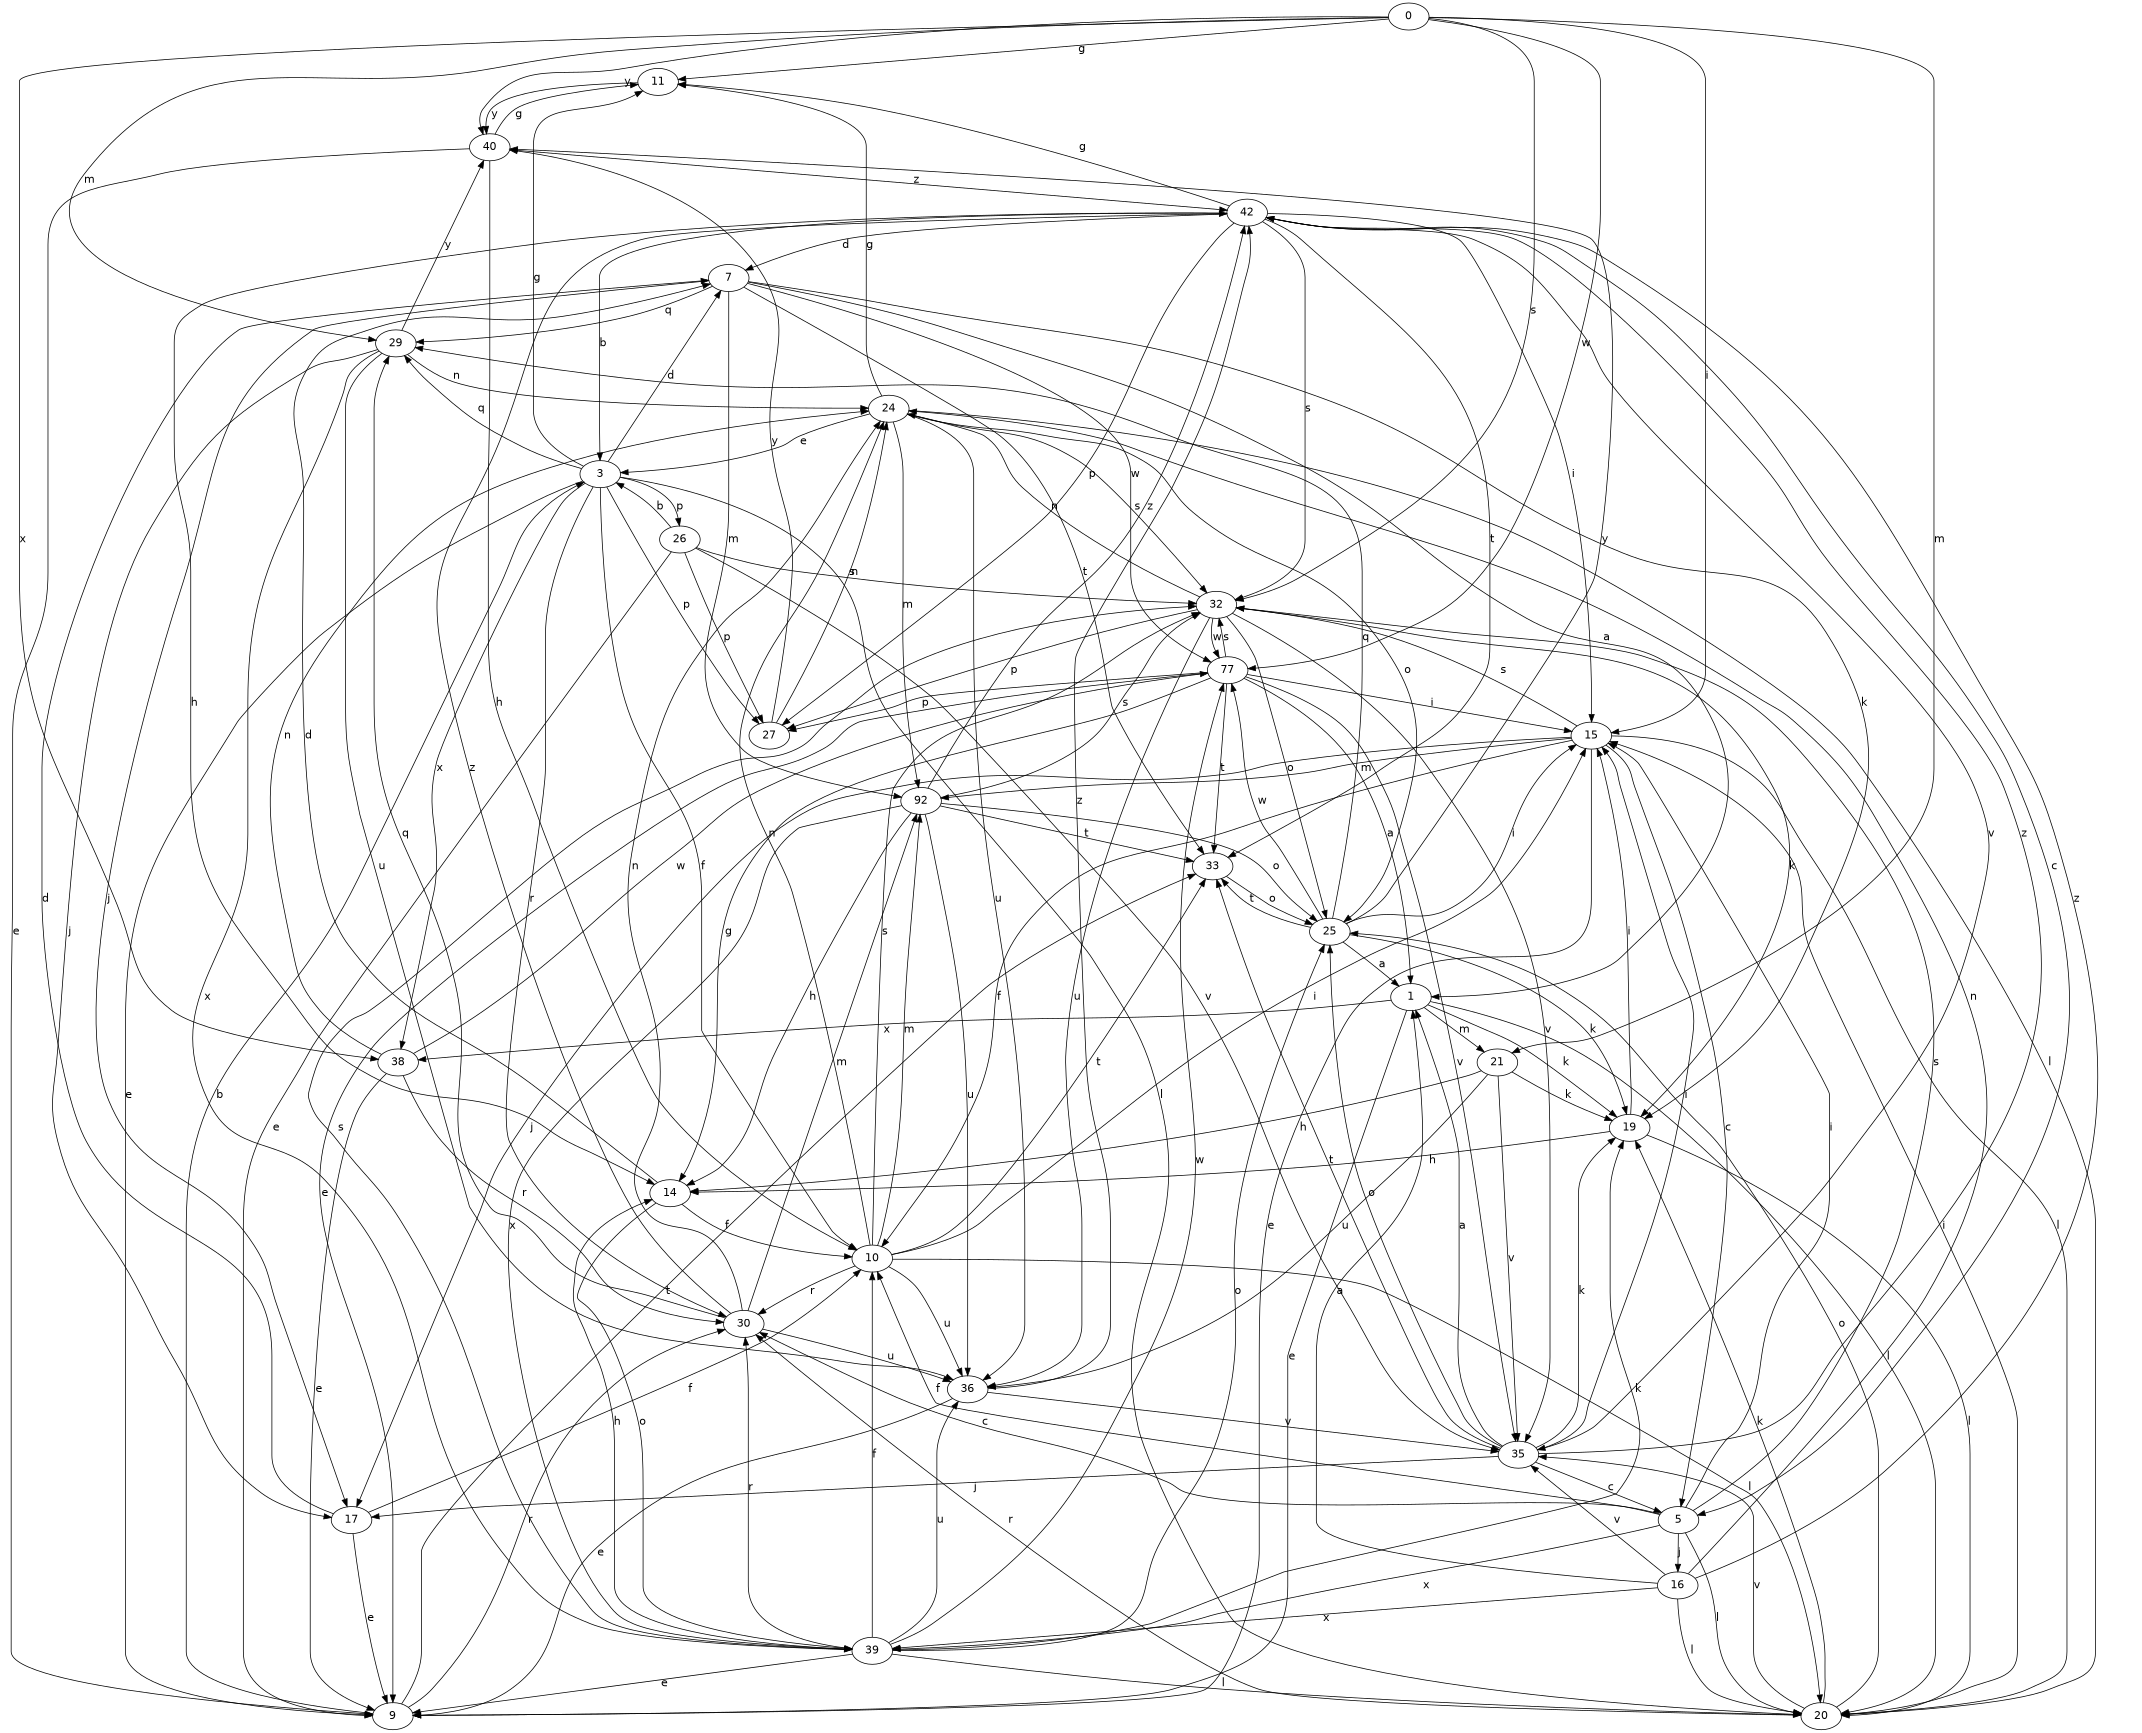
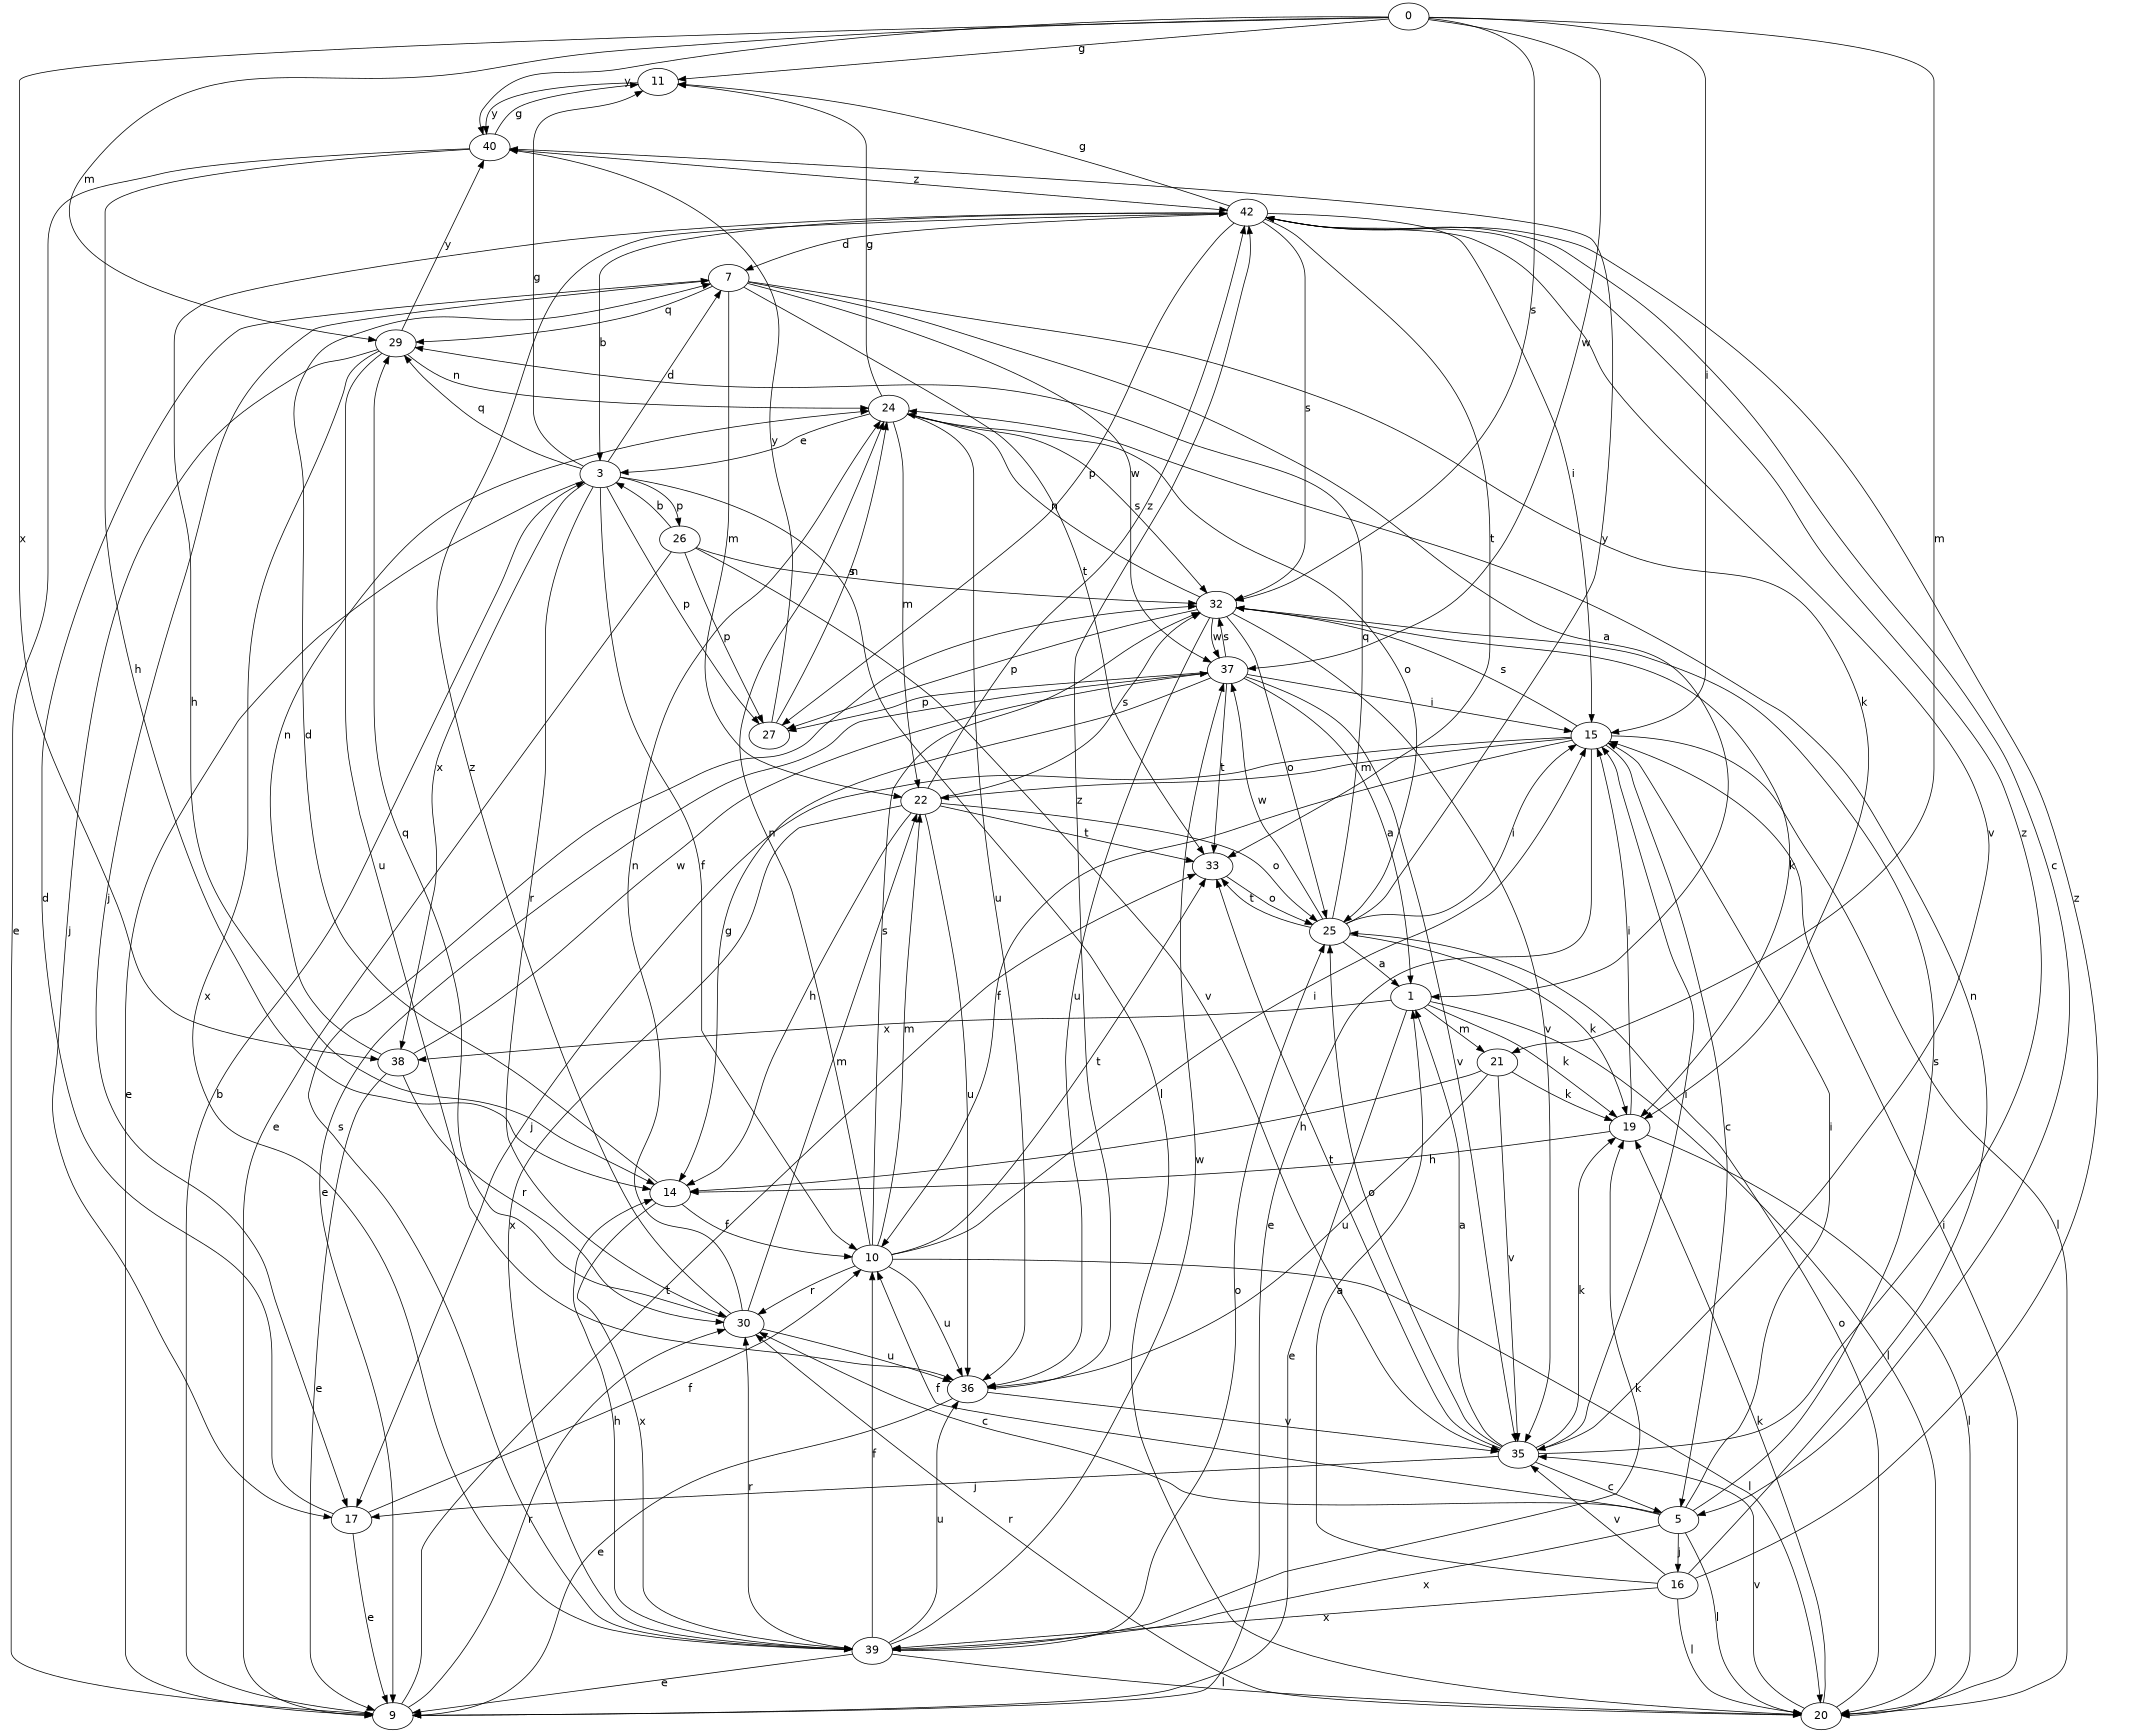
node "77": label "77" -> "37"
edge "40" -> "10": now "40" -> "14"
edge "24" -> "20": removed, label "l"
node "92": label "92" -> "22"
edge "14" -> "39": label "o" -> "x"
